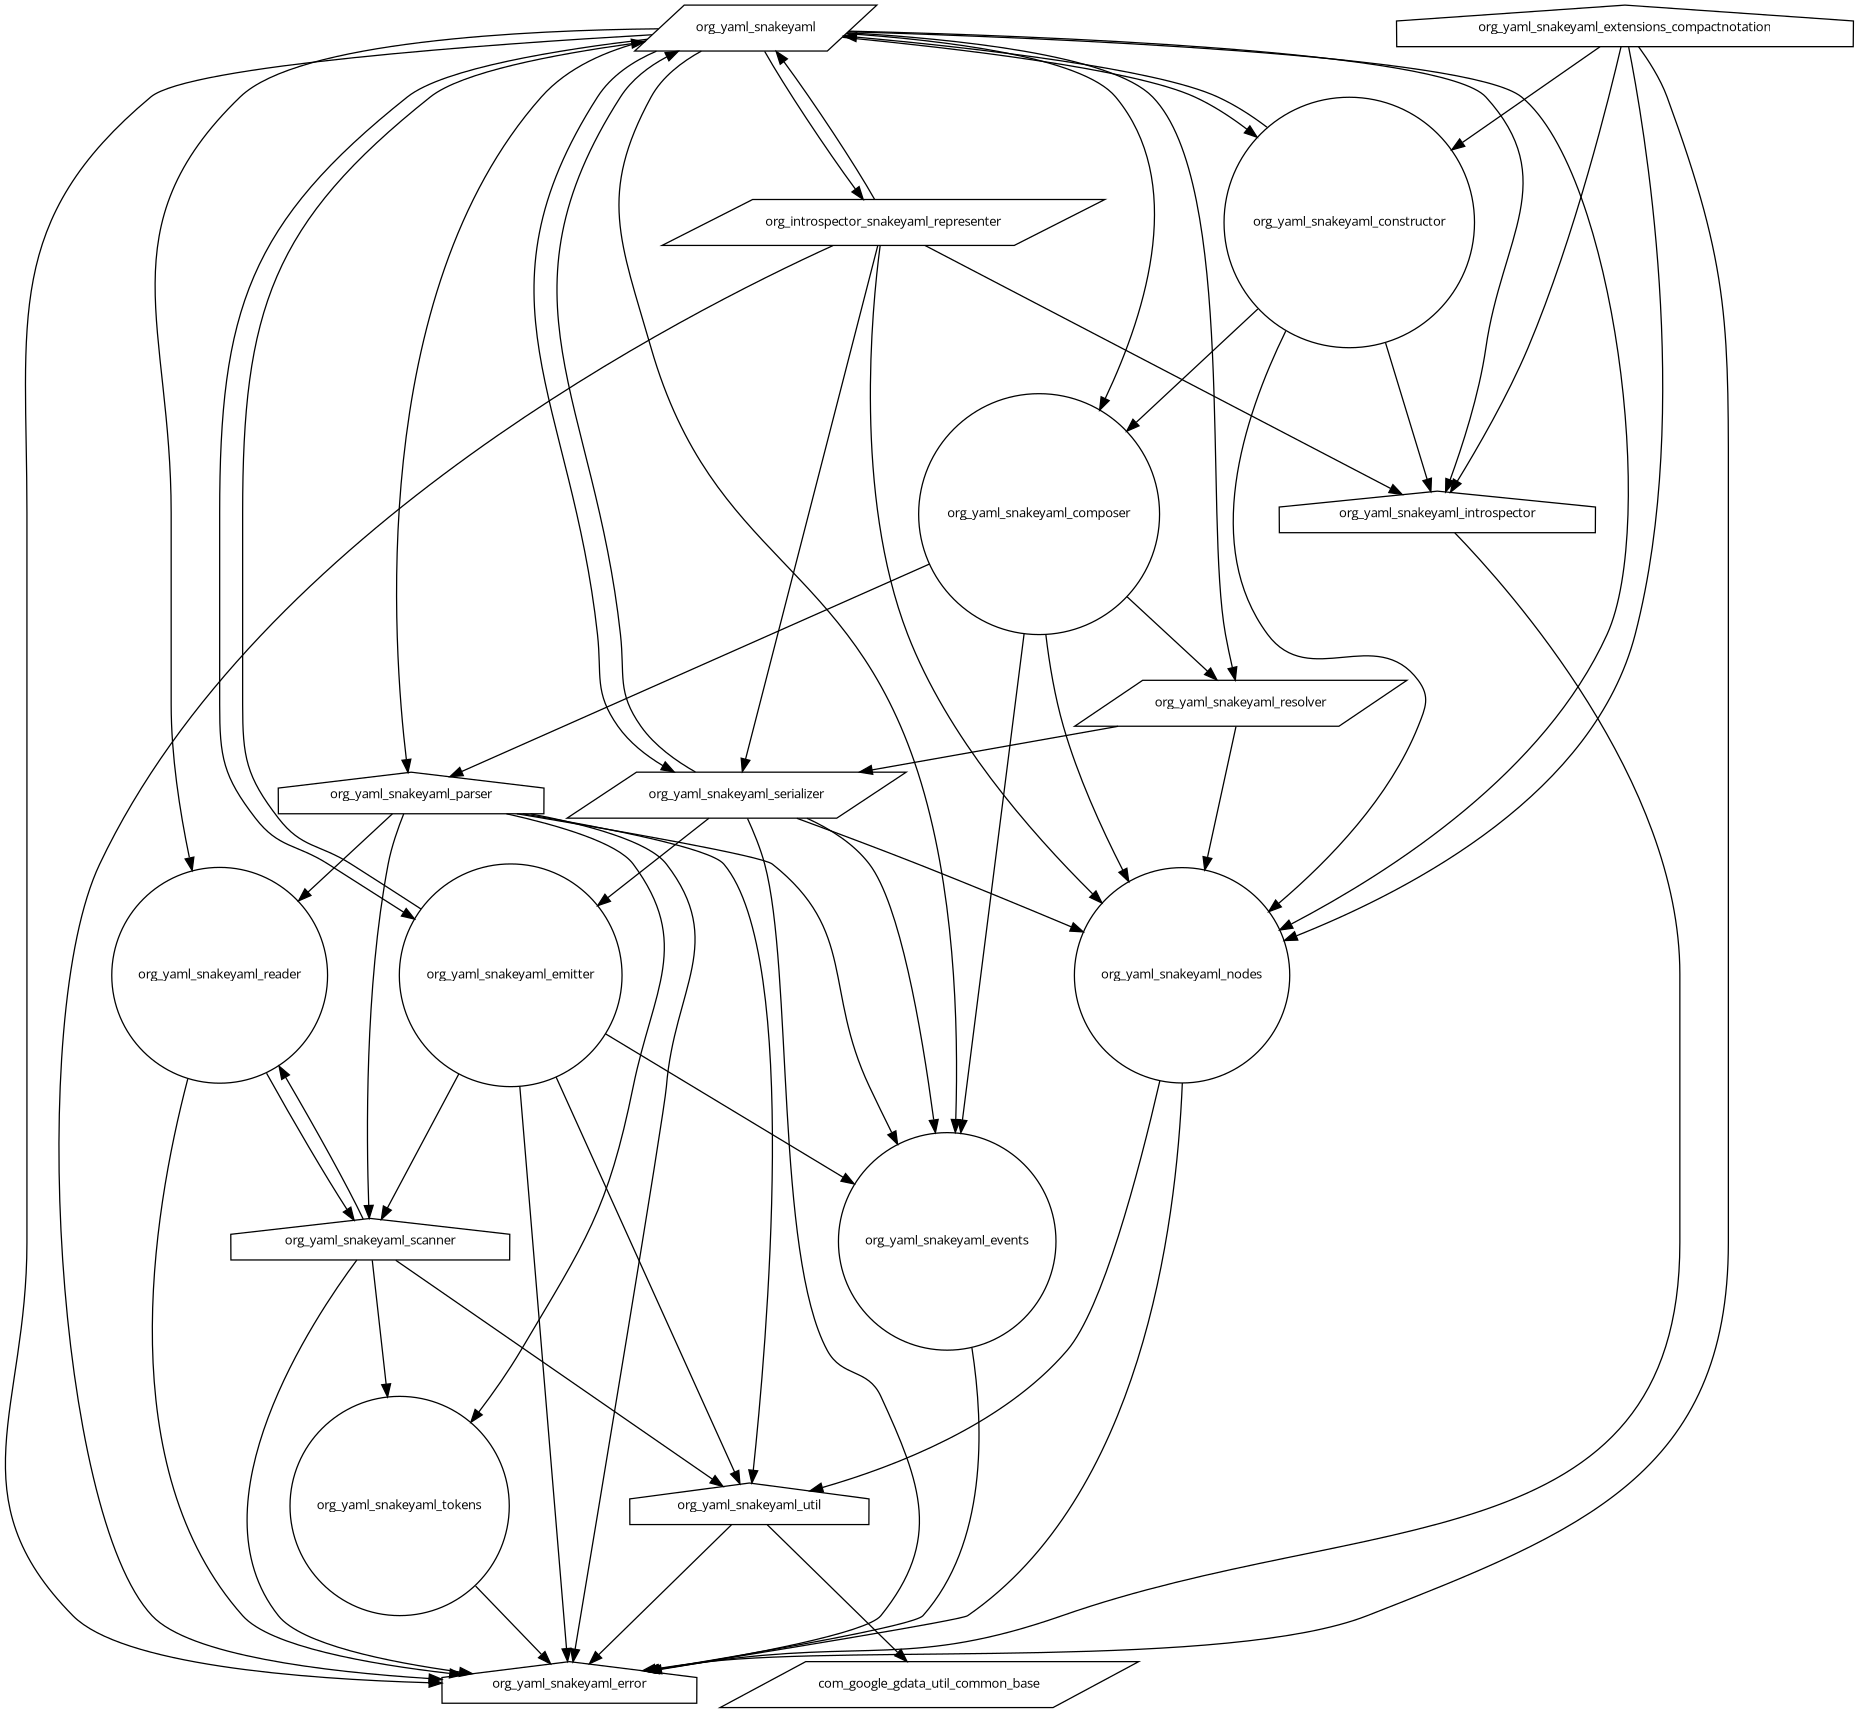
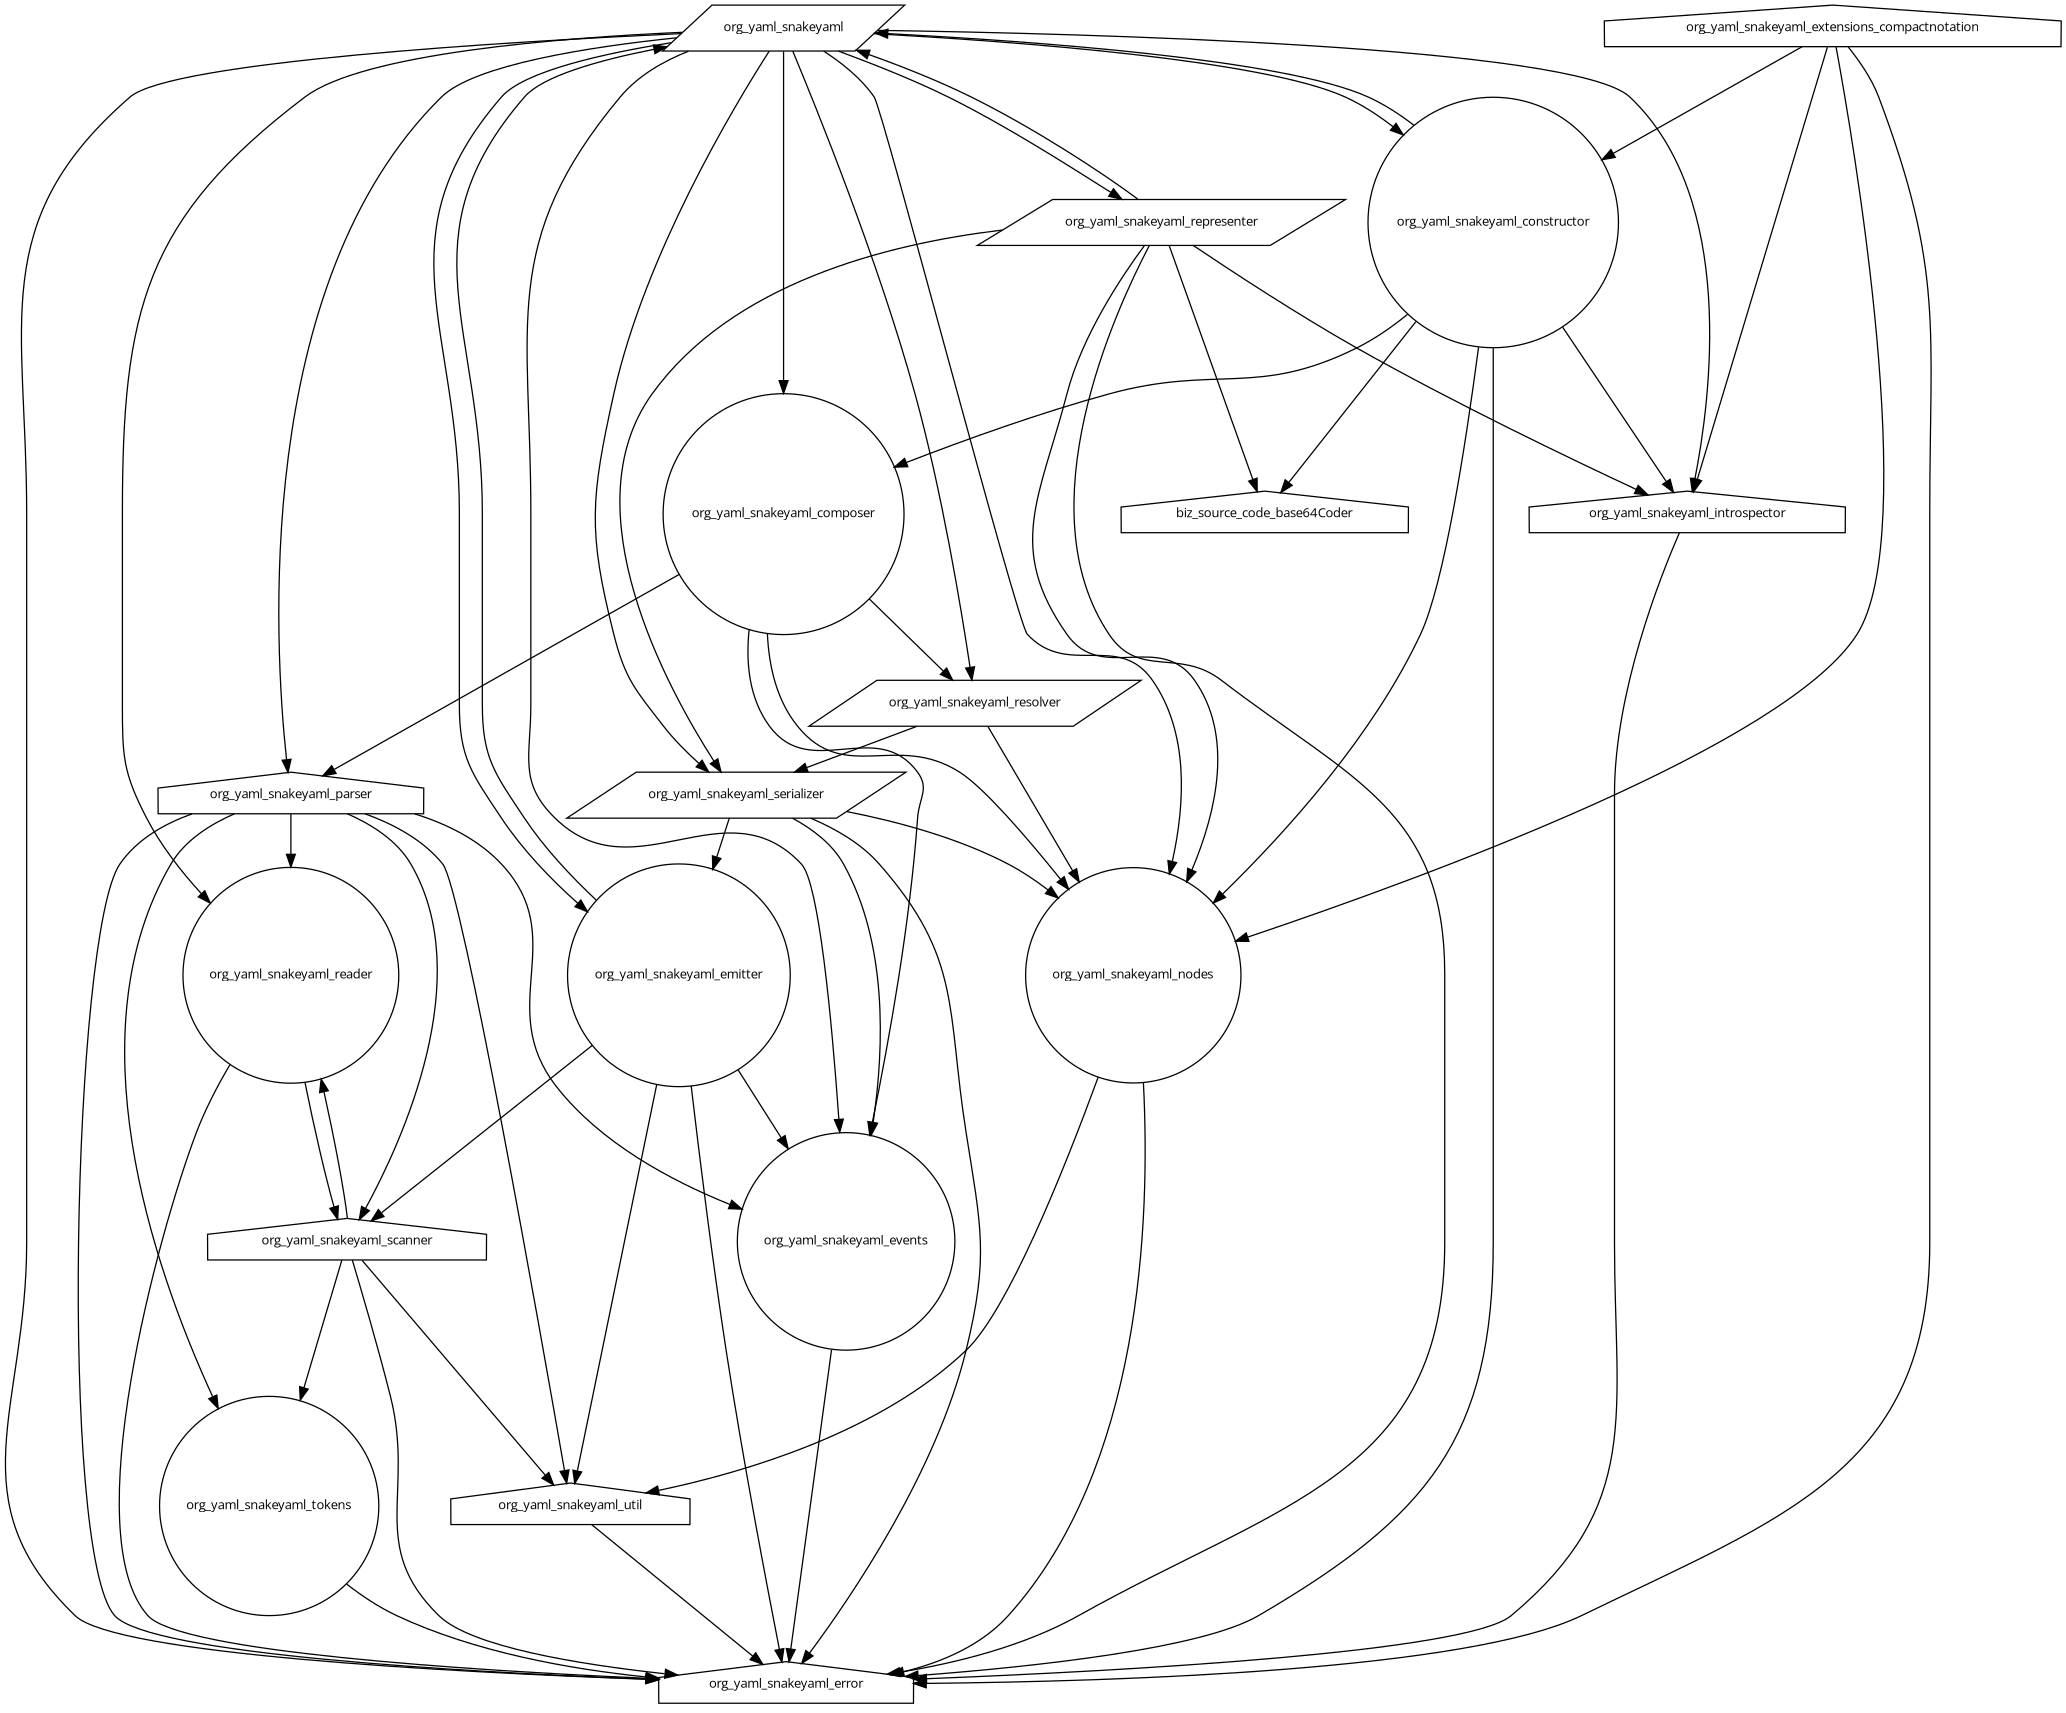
node "org_introspector_snakeyaml_representer": label "org_introspector_snakeyaml_representer" -> "org_yaml_snakeyaml_representer"
edge "org_yaml_snakeyaml_serializer" -> "org_yaml_snakeyaml": removed
node "biz_source_code_base64Coder": added
edge "org_yaml_snakeyaml_constructor" -> "org_yaml_snakeyaml_error": added
node "com_google_gdata_util_common_base": removed
